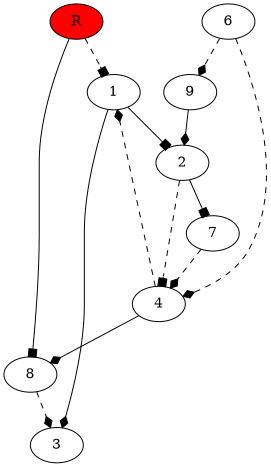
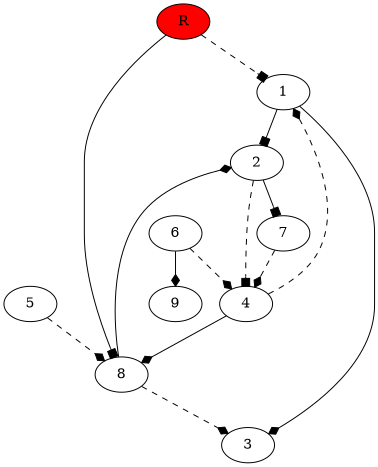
edge "6" -> "9": style dashed -> solid
edge "9" -> "2": now "8" -> "2"
node "5": added
